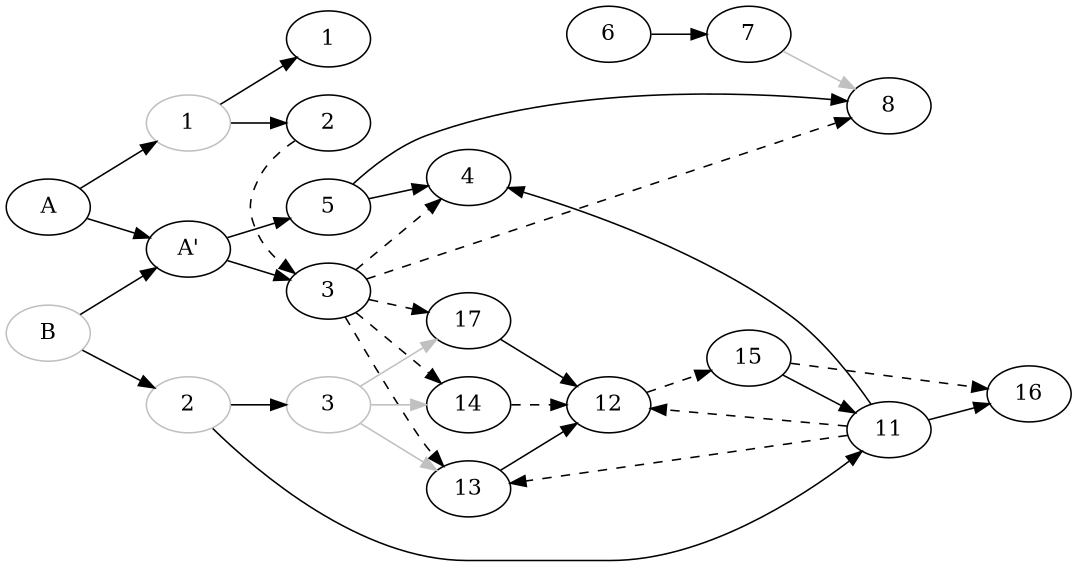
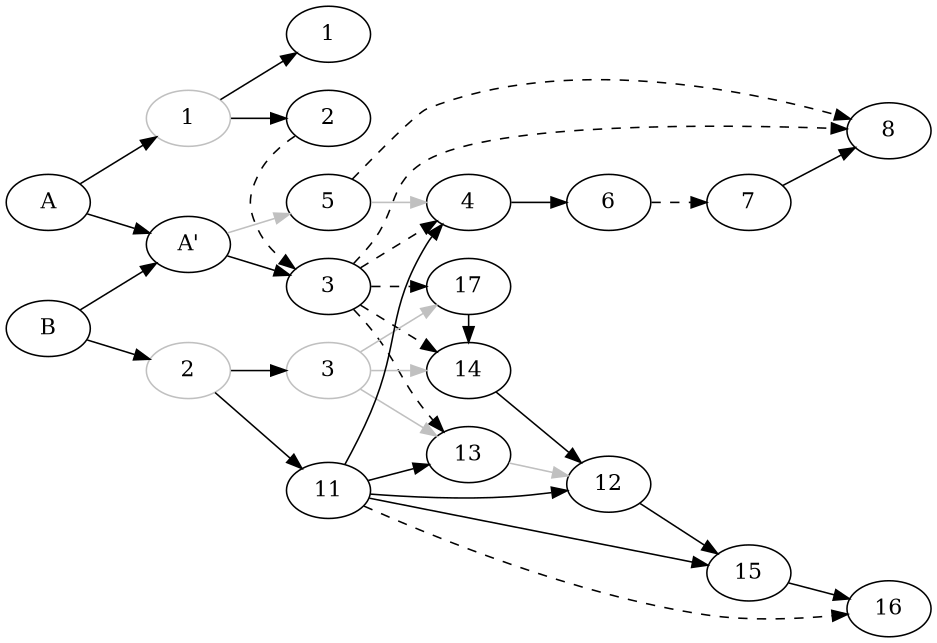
edge "6" -> "7": style solid -> dashed
edge "7" -> "8": color grey -> black
edge "5" -> "8": style solid -> dashed
edge "5" -> "4": color black -> grey
edge "4" -> "6": added
edge "A'" -> "5": color black -> grey
node "B": color grey -> black
edge "17" -> "12": now "17" -> "14"
edge "15" -> "16": style dashed -> solid
edge "12" -> "15": style dashed -> solid
edge "15" -> "11": reversed
edge "14" -> "12": style dashed -> solid
edge "11" -> "16": style solid -> dashed
edge "11" -> "12": style dashed -> solid
edge "13" -> "12": color black -> grey
edge "11" -> "13": style dashed -> solid
